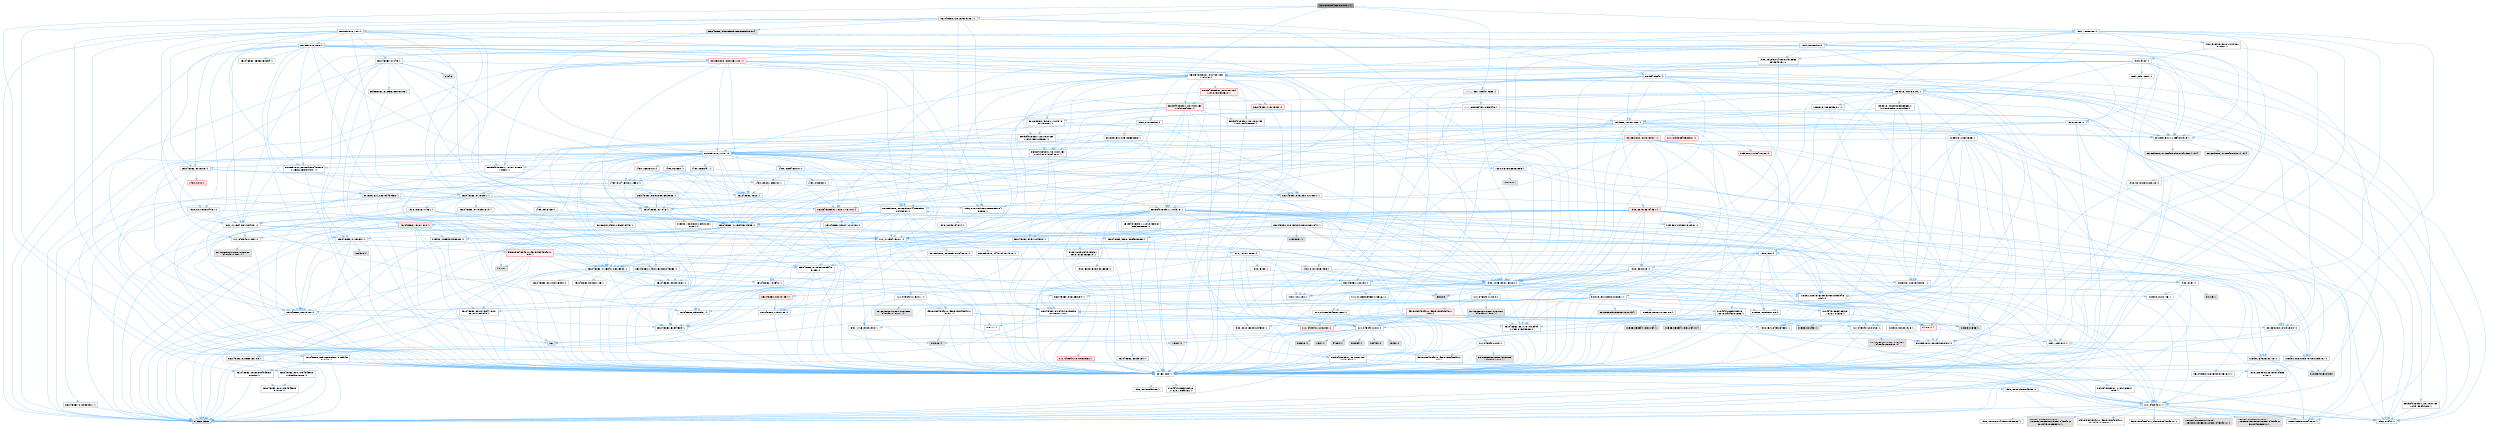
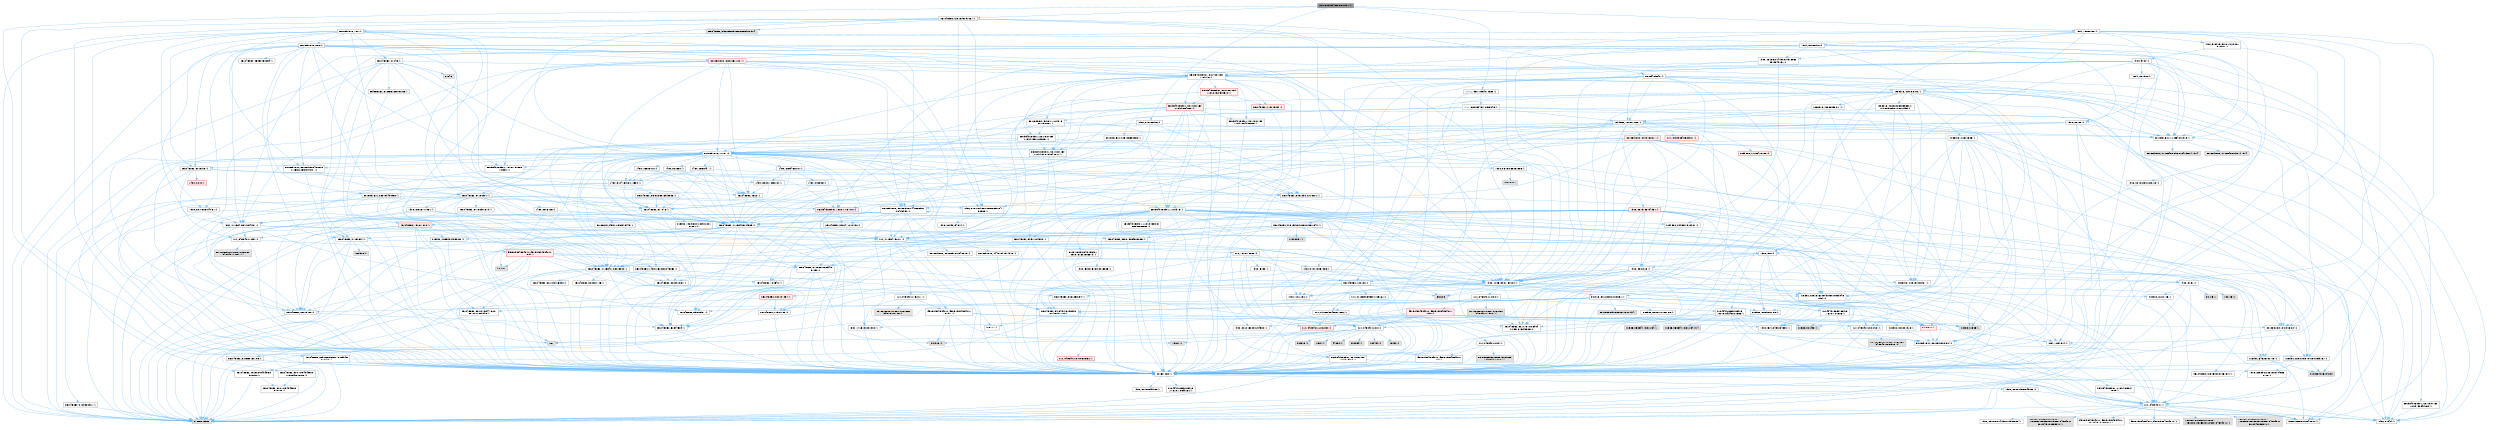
edge "Templates/SharedPointer.h" -> "Templates/SharedPointerInternals.h": added
node "Hash/CityHash.h": label "Hash/CityHash.h" -> "Hash/String.h"
edge "Templates/SharedPointerTesting.inl" -> "Containers/Array.h": now "Templates/SharedPointer.h" -> "Containers/Array.h"
node "wctype.h": added
node "COMPILED_PLATFORM_HEADER (PlatformMemory.h)": label "COMPILED_PLATFORM_HEADER (PlatformMemory.h)" -> "COMPILED_PLATFORM_HEADER (ElementType.h)"
node "Templates/IsSigned.h": removed
